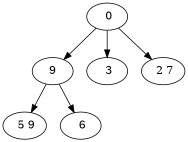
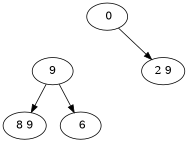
edge "0" -> "9": removed
node "3": removed
node "2 7": label "2 7" -> "2 9"
node "5 9": label "5 9" -> "8 9"
